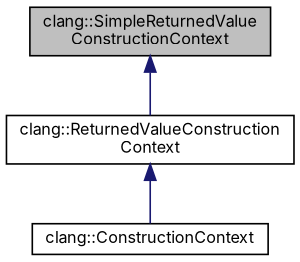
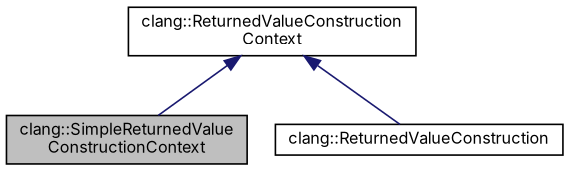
edge "clang::ReturnedValueConstruction Context" -> "clang::SimpleReturnedValue ConstructionContext": reversed
node "clang::ConstructionContext": label "clang::ConstructionContext" -> "clang::ReturnedValueConstruction"
